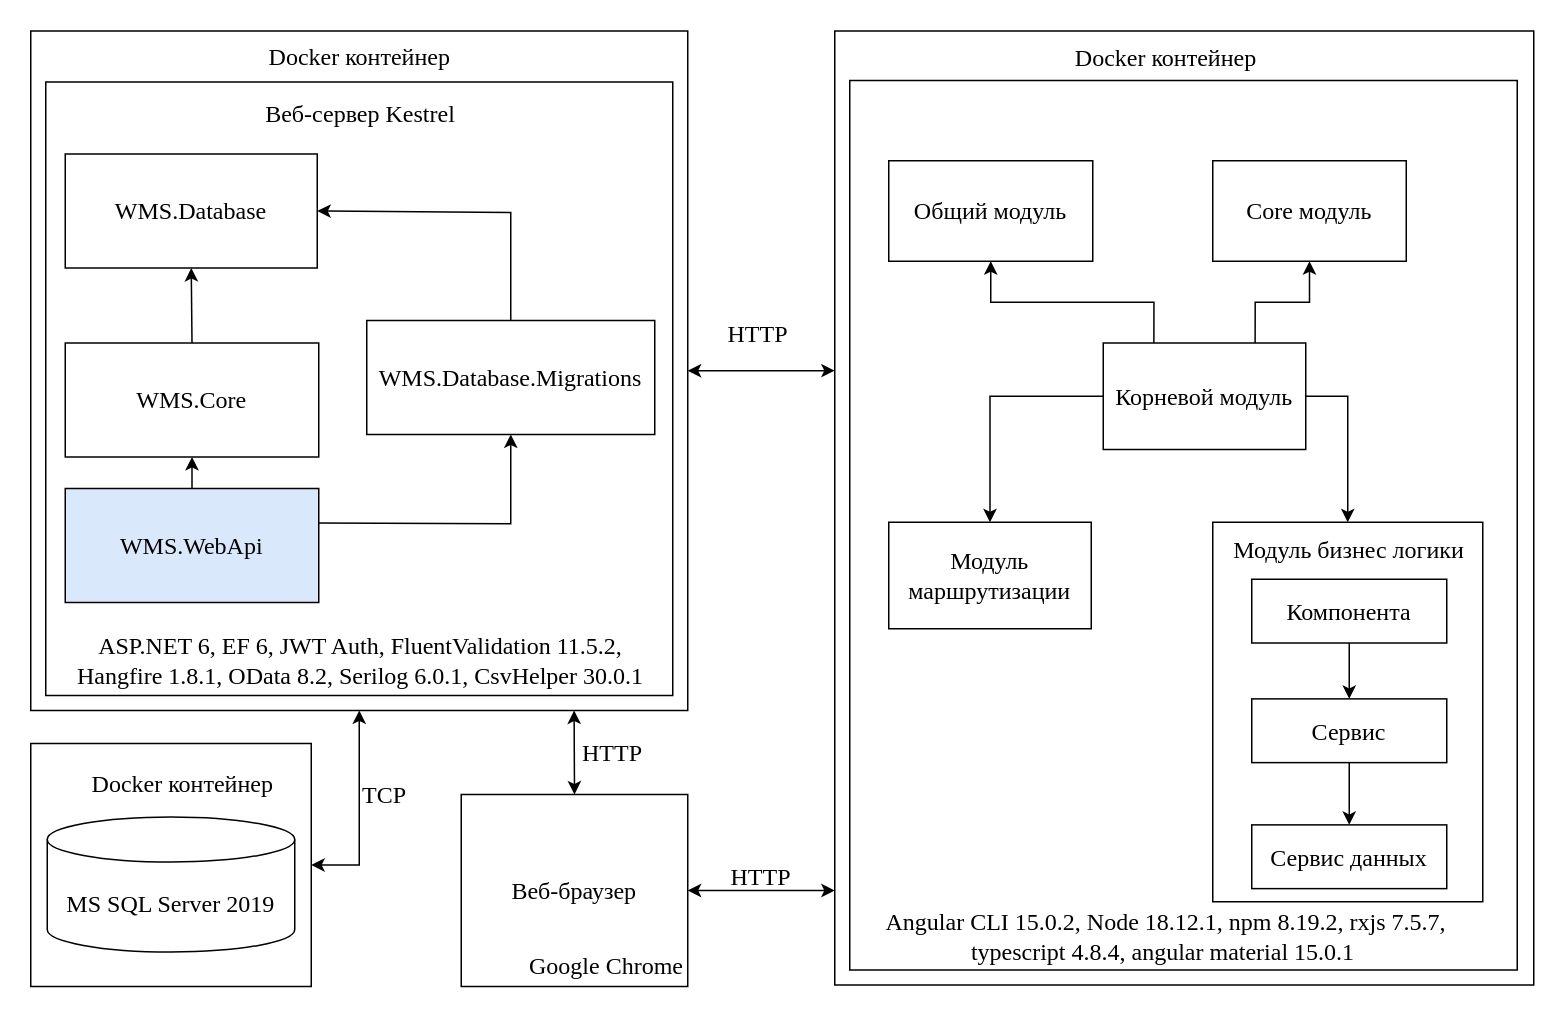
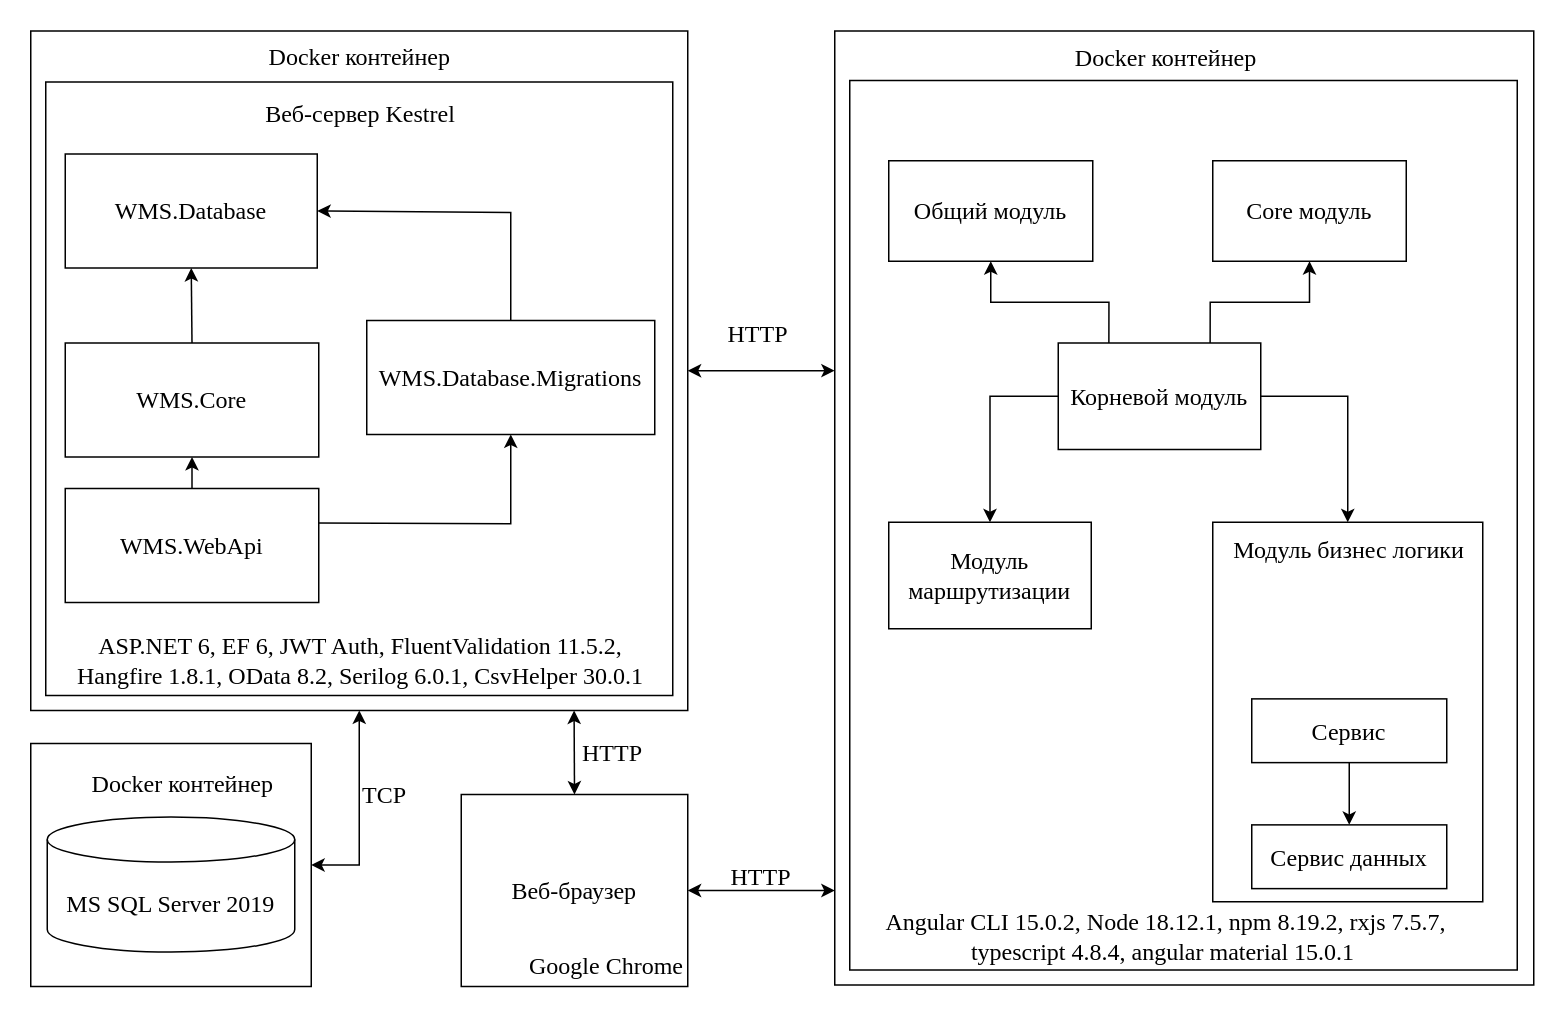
node "Корневой модуль": moved (1205, 396) -> (1160, 396)
node "WMS.WebApi": fillcolor #dae8fc -> #ffffff
node "Компонента": removed
edge "Компонента" -> "Сервис": removed
